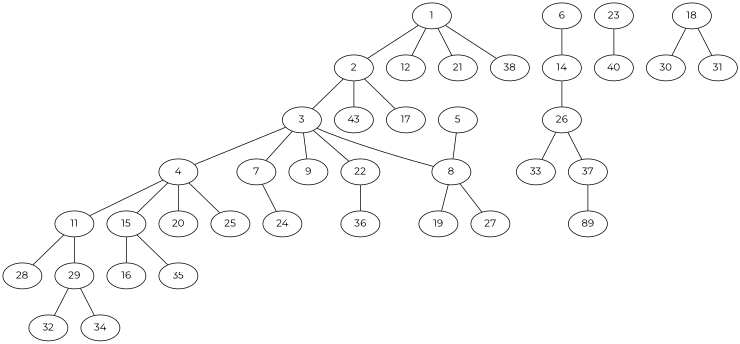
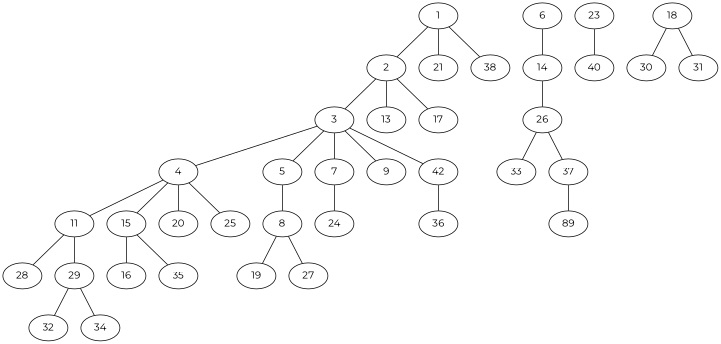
node "12": removed
node "43": label "43" -> "13"
edge "3" -- "8": now "3" -- "5"
node "22": label "22" -> "42"
